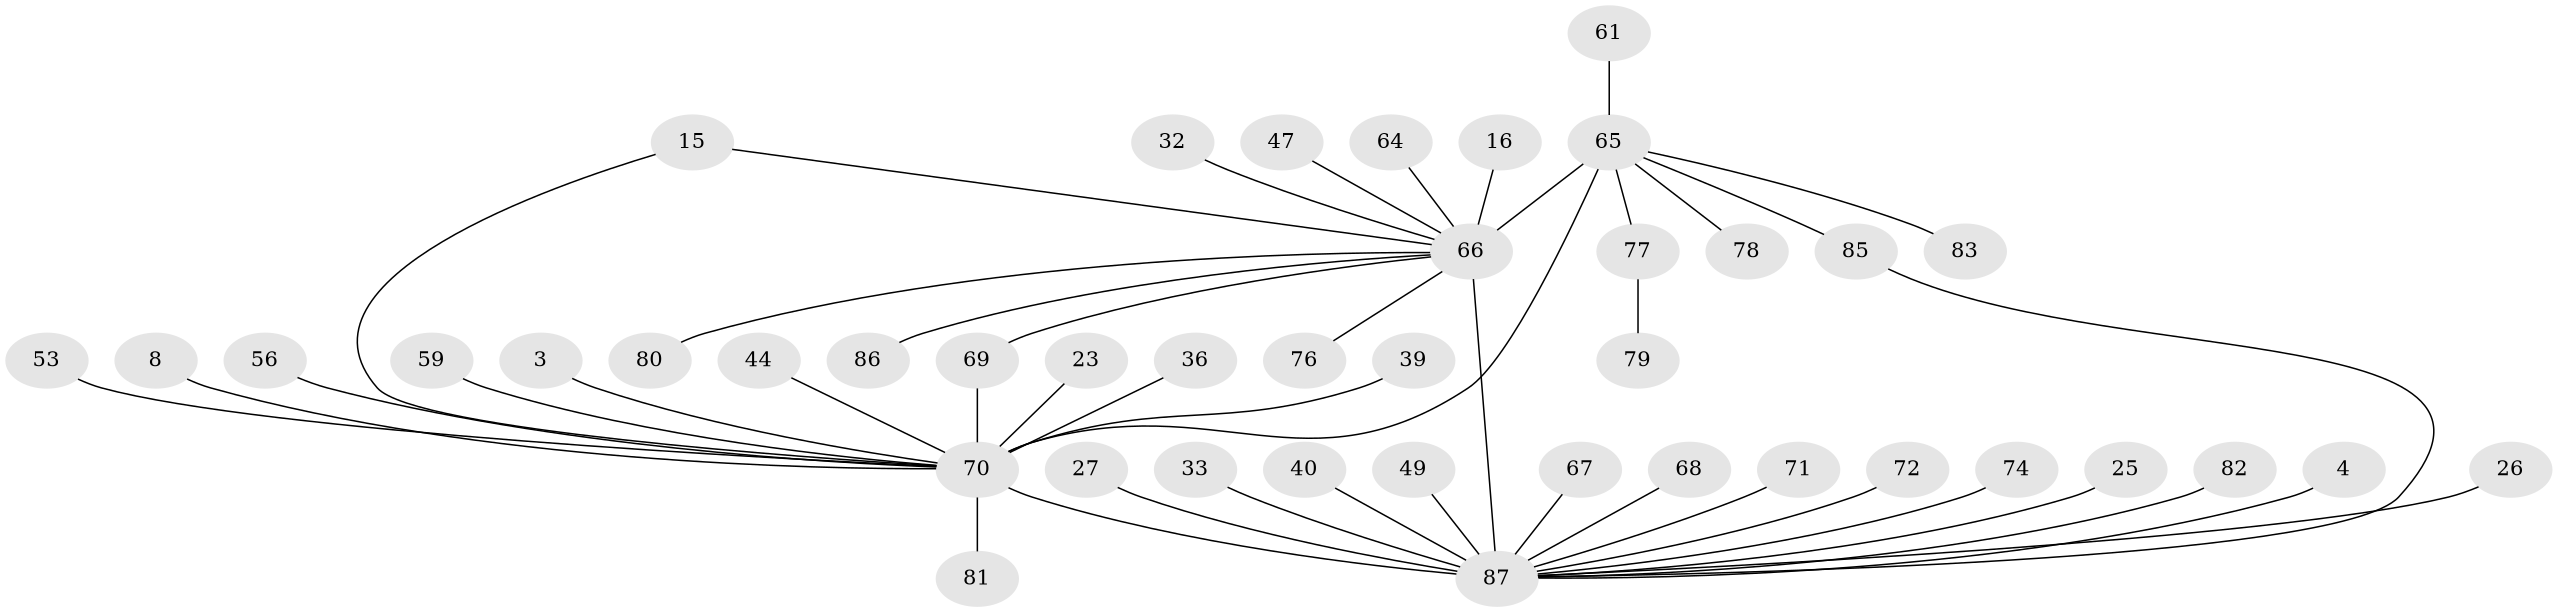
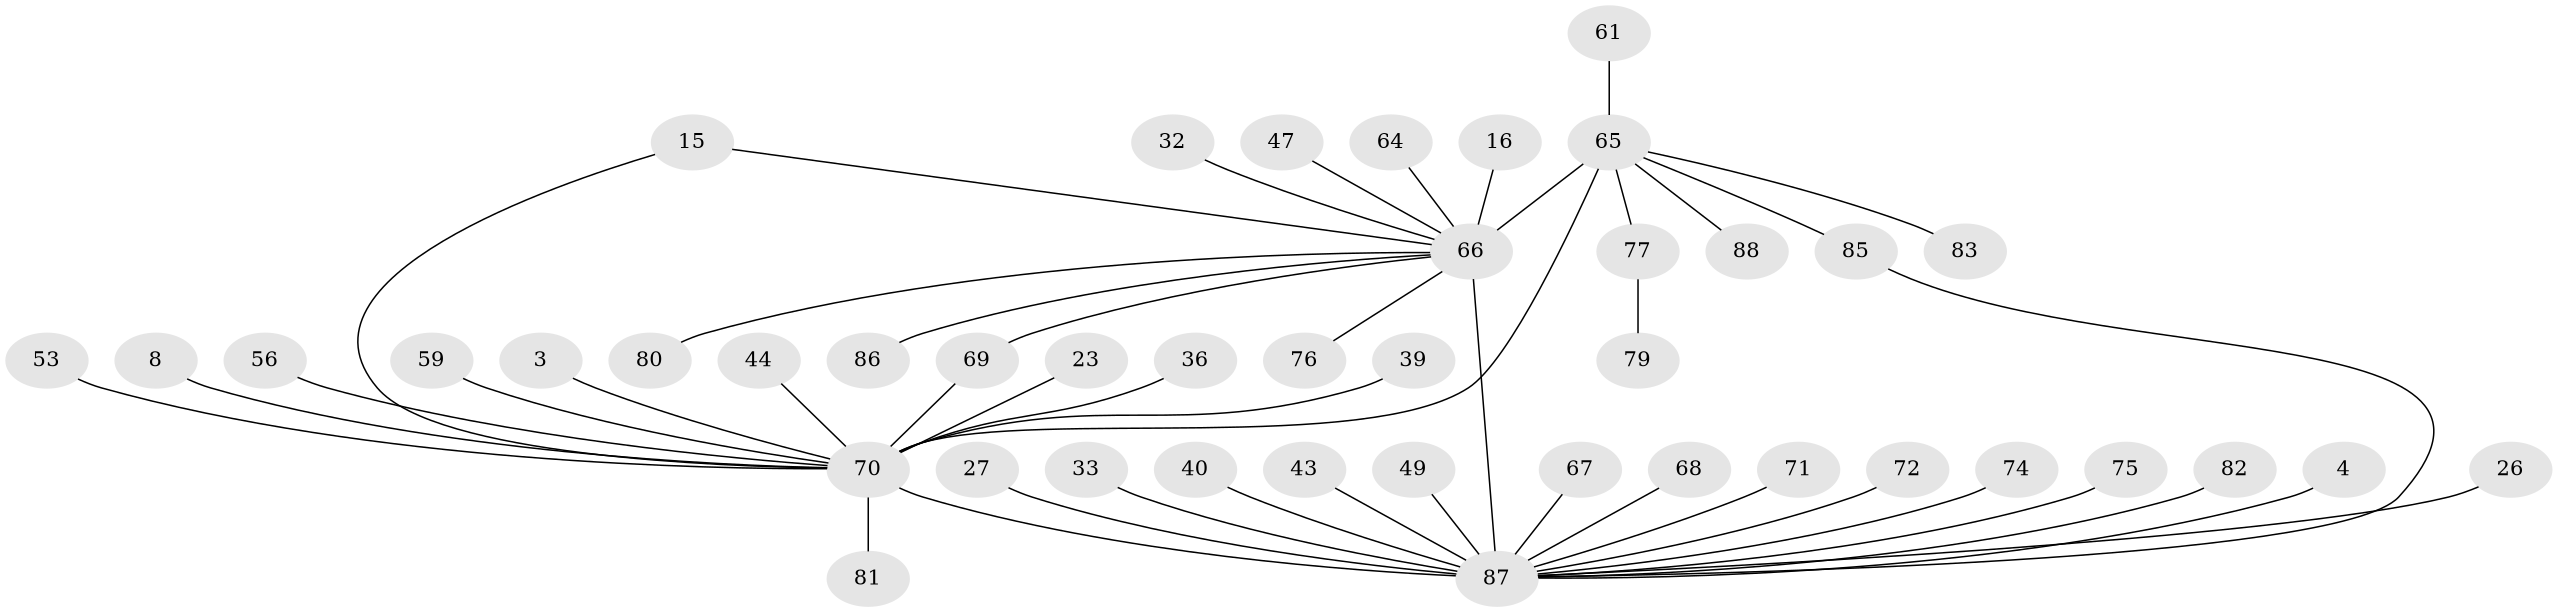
node "78": label "78" -> "88"
node "43": added
node "25": label "25" -> "75"
